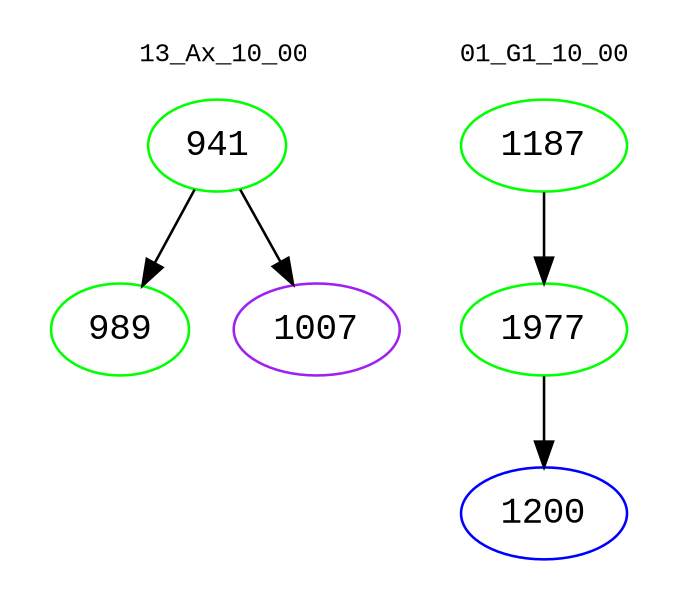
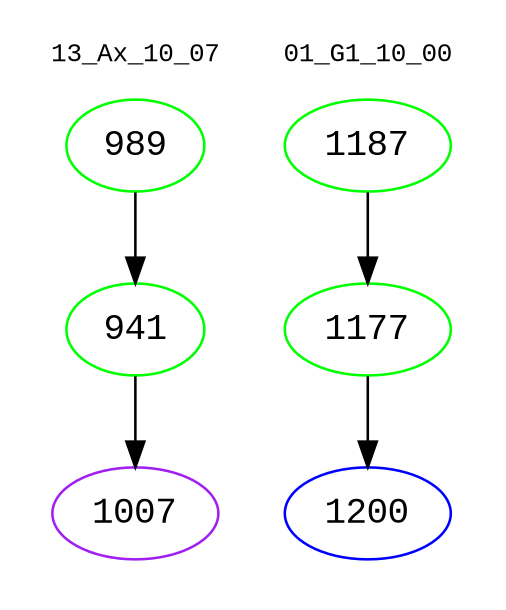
cluster "13_Ax_10_00": label "13_Ax_10_00" -> "13_Ax_10_07"
edge "941" -> "989": reversed
node "1977": label "1977" -> "1177"
